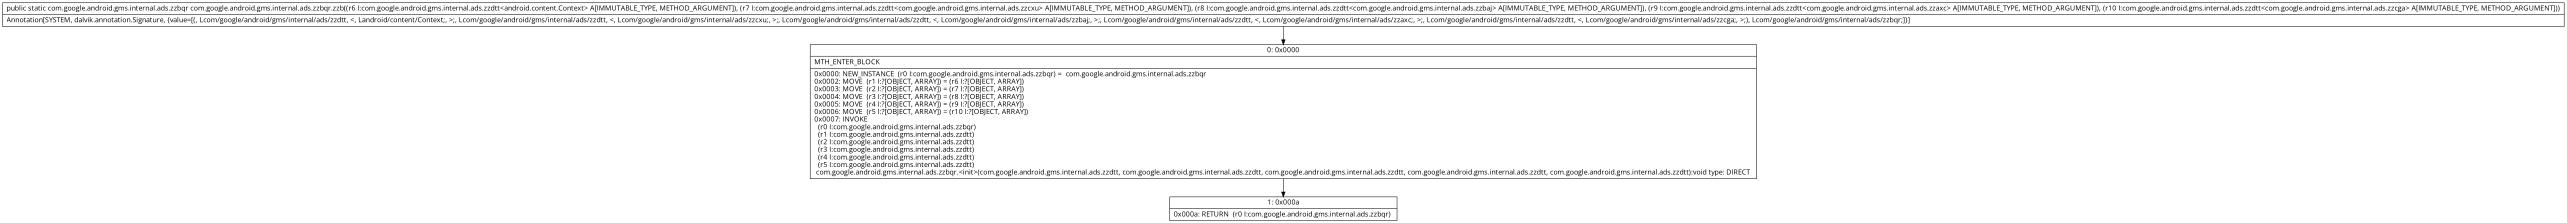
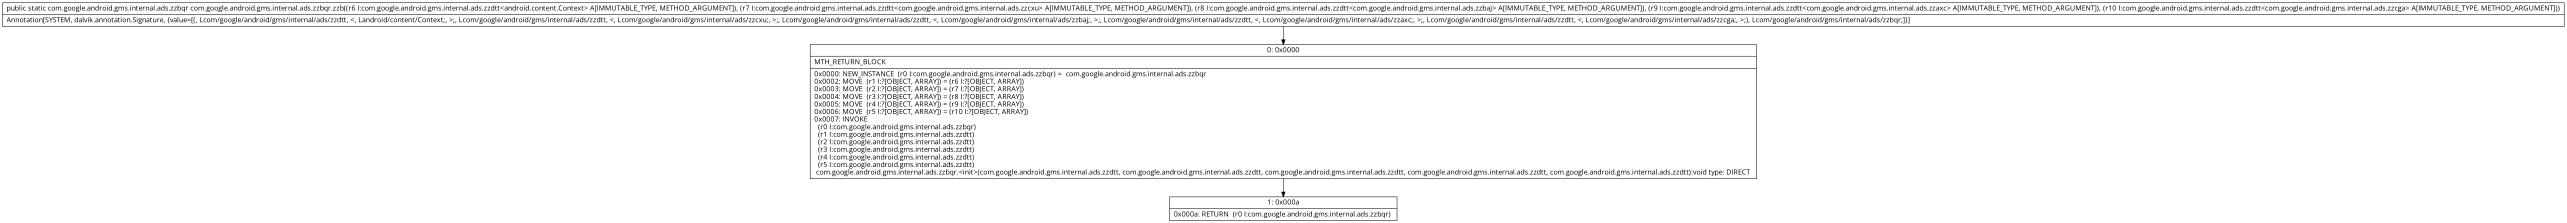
node "0: 0x0000": text "MTH_ENTER_BLOCK" -> "MTH_RETURN_BLOCK"
